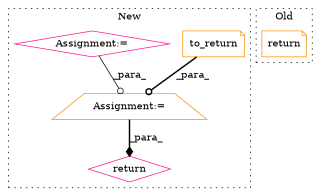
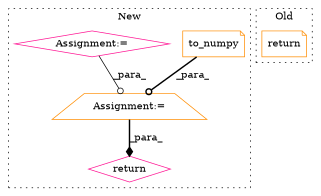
node "to_return": label "to_return" -> "to_numpy"
